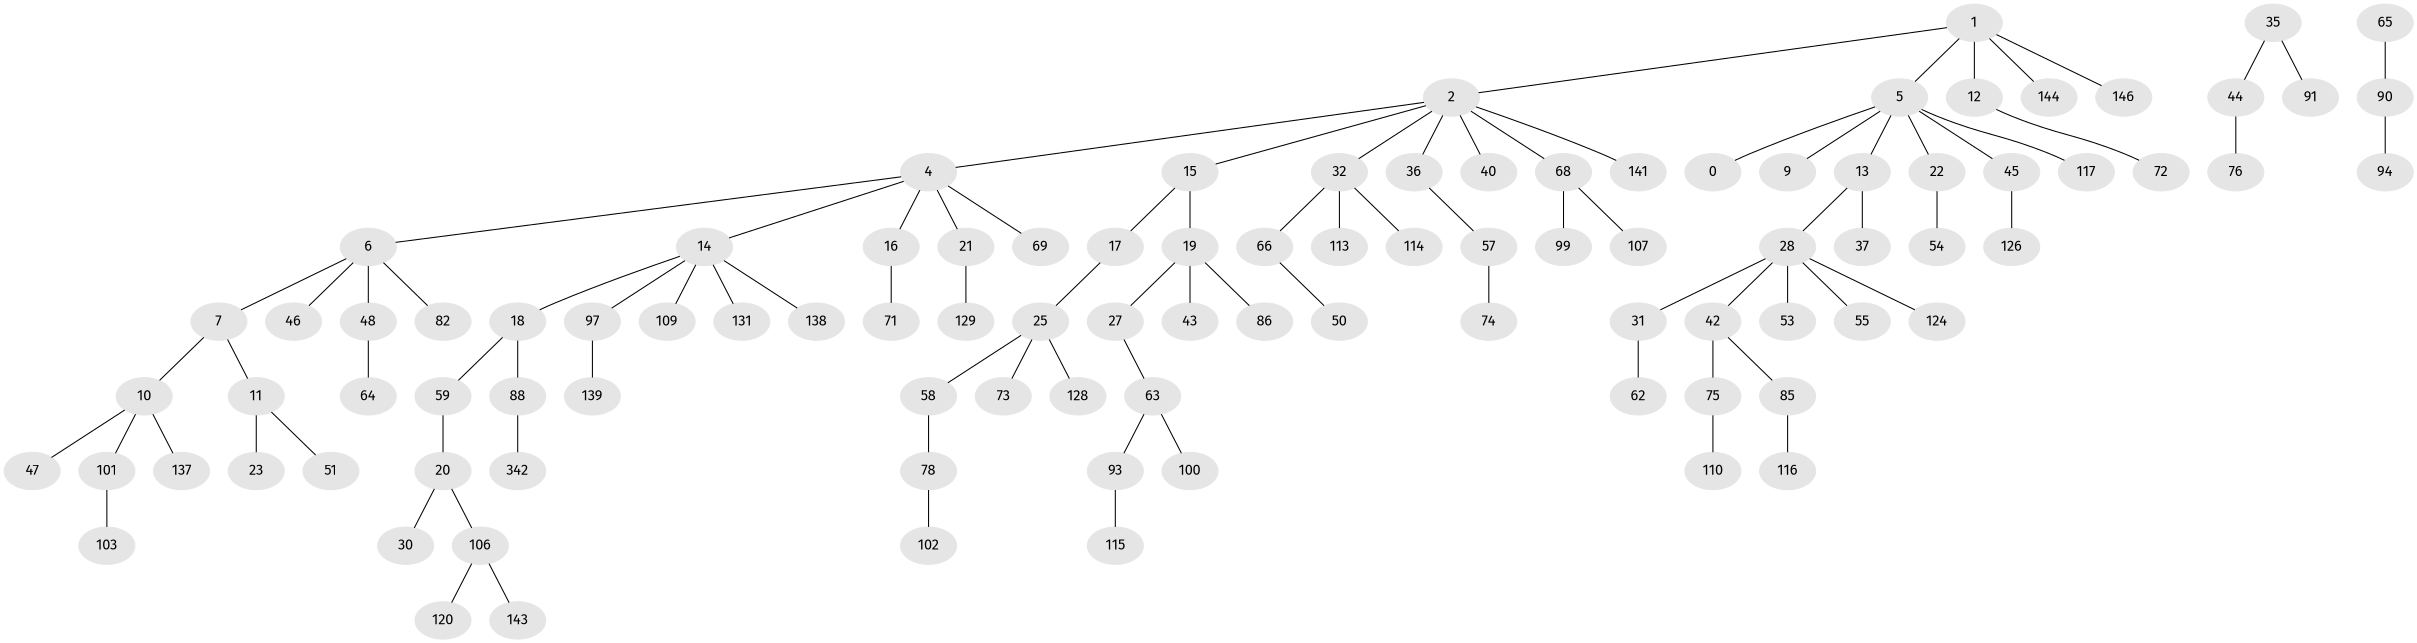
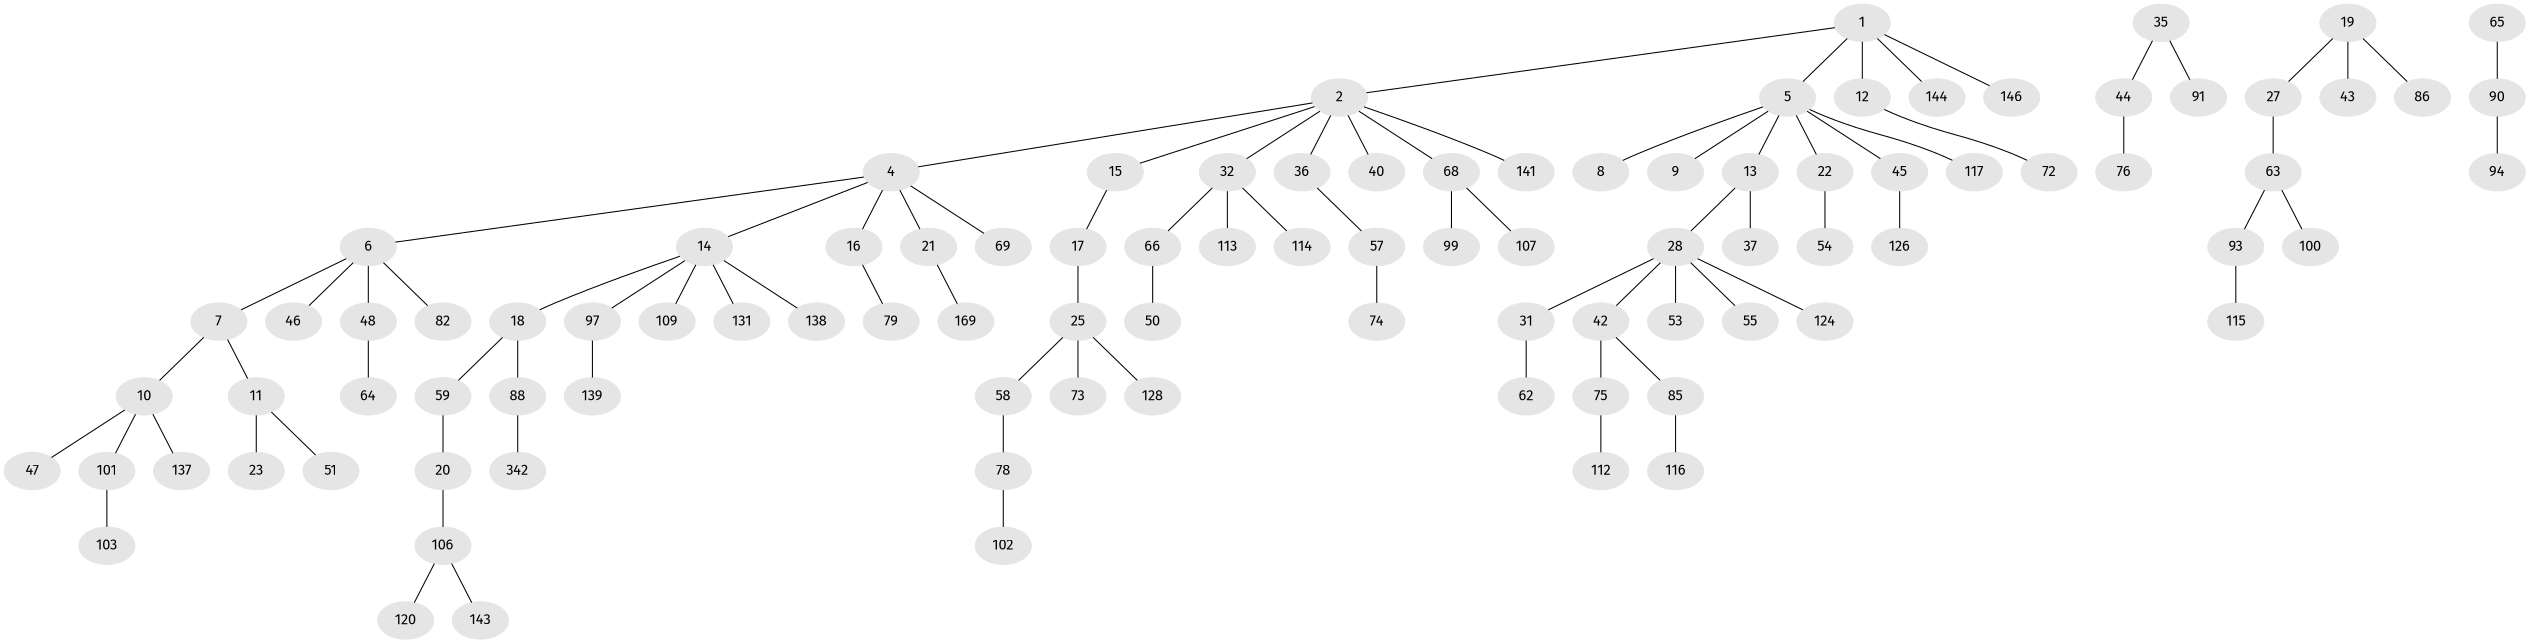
node "0": label "0" -> "8"
edge "15" -- "19": removed
node "71": label "71" -> "79"
node "129": label "129" -> "169"
node "110": label "110" -> "112"
node "30": removed
